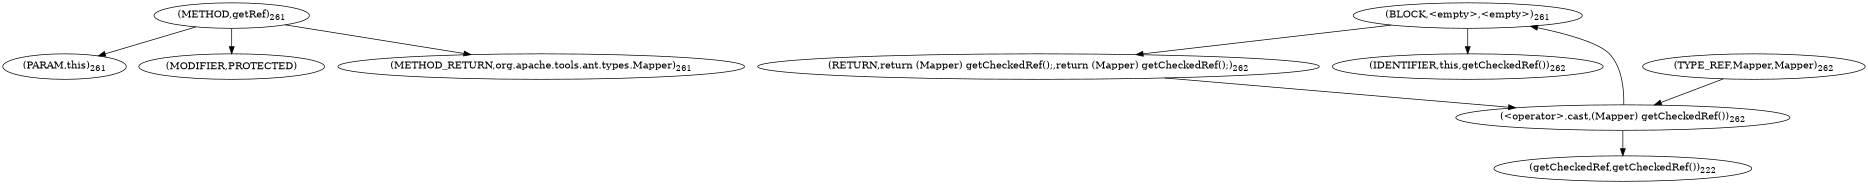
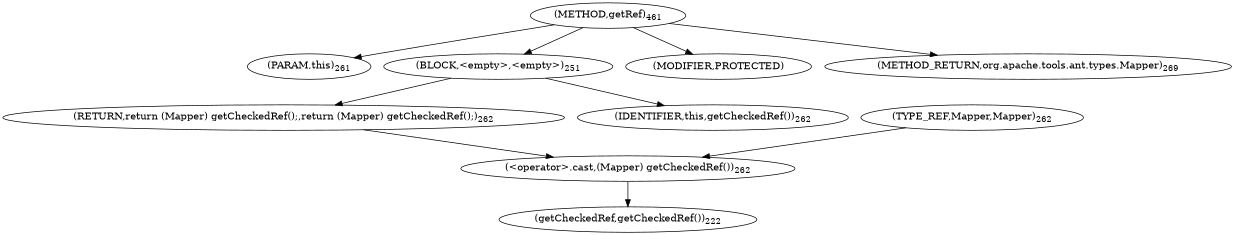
node "(METHOD,getRef)": text "261" -> "461"
node "(BLOCK,<empty>,<empty>)": text "261" -> "251"
edge "(<operator>.cast,(Mapper) getCheckedRef())" -> "(BLOCK,<empty>,<empty>)": now "(METHOD,getRef)" -> "(BLOCK,<empty>,<empty>)"
node "(METHOD_RETURN,org.apache.tools.ant.types.Mapper)": text "261" -> "269"
